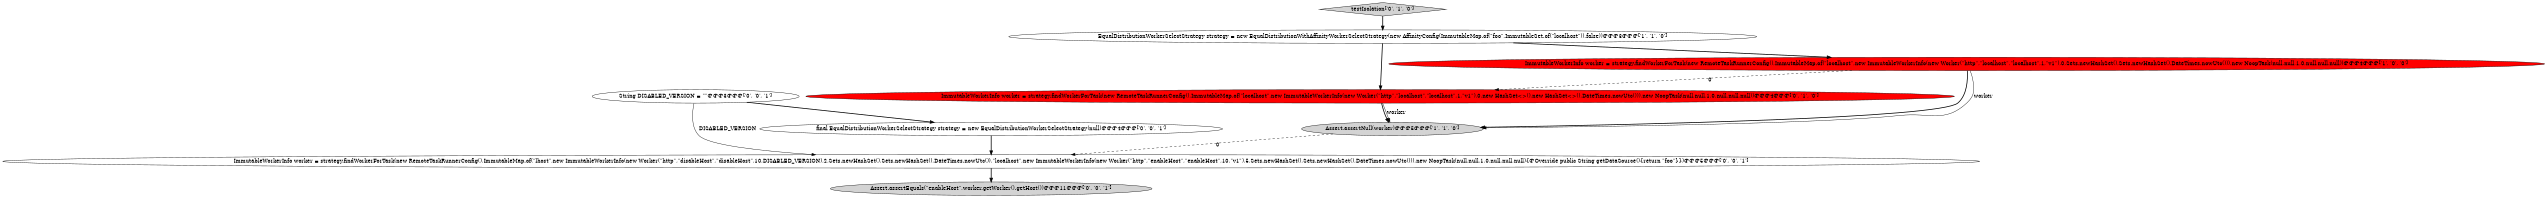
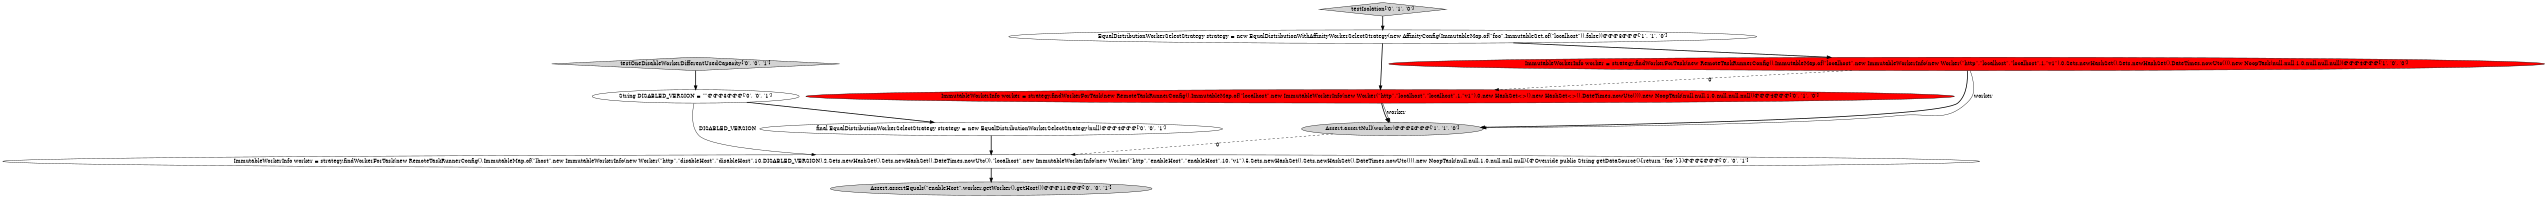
node "testOneDisableWorkerDifferentUsedCapacity['0', '0', '1']": added
